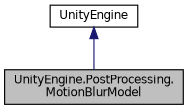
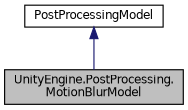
node "UnityEngine": label "UnityEngine" -> "PostProcessingModel"
